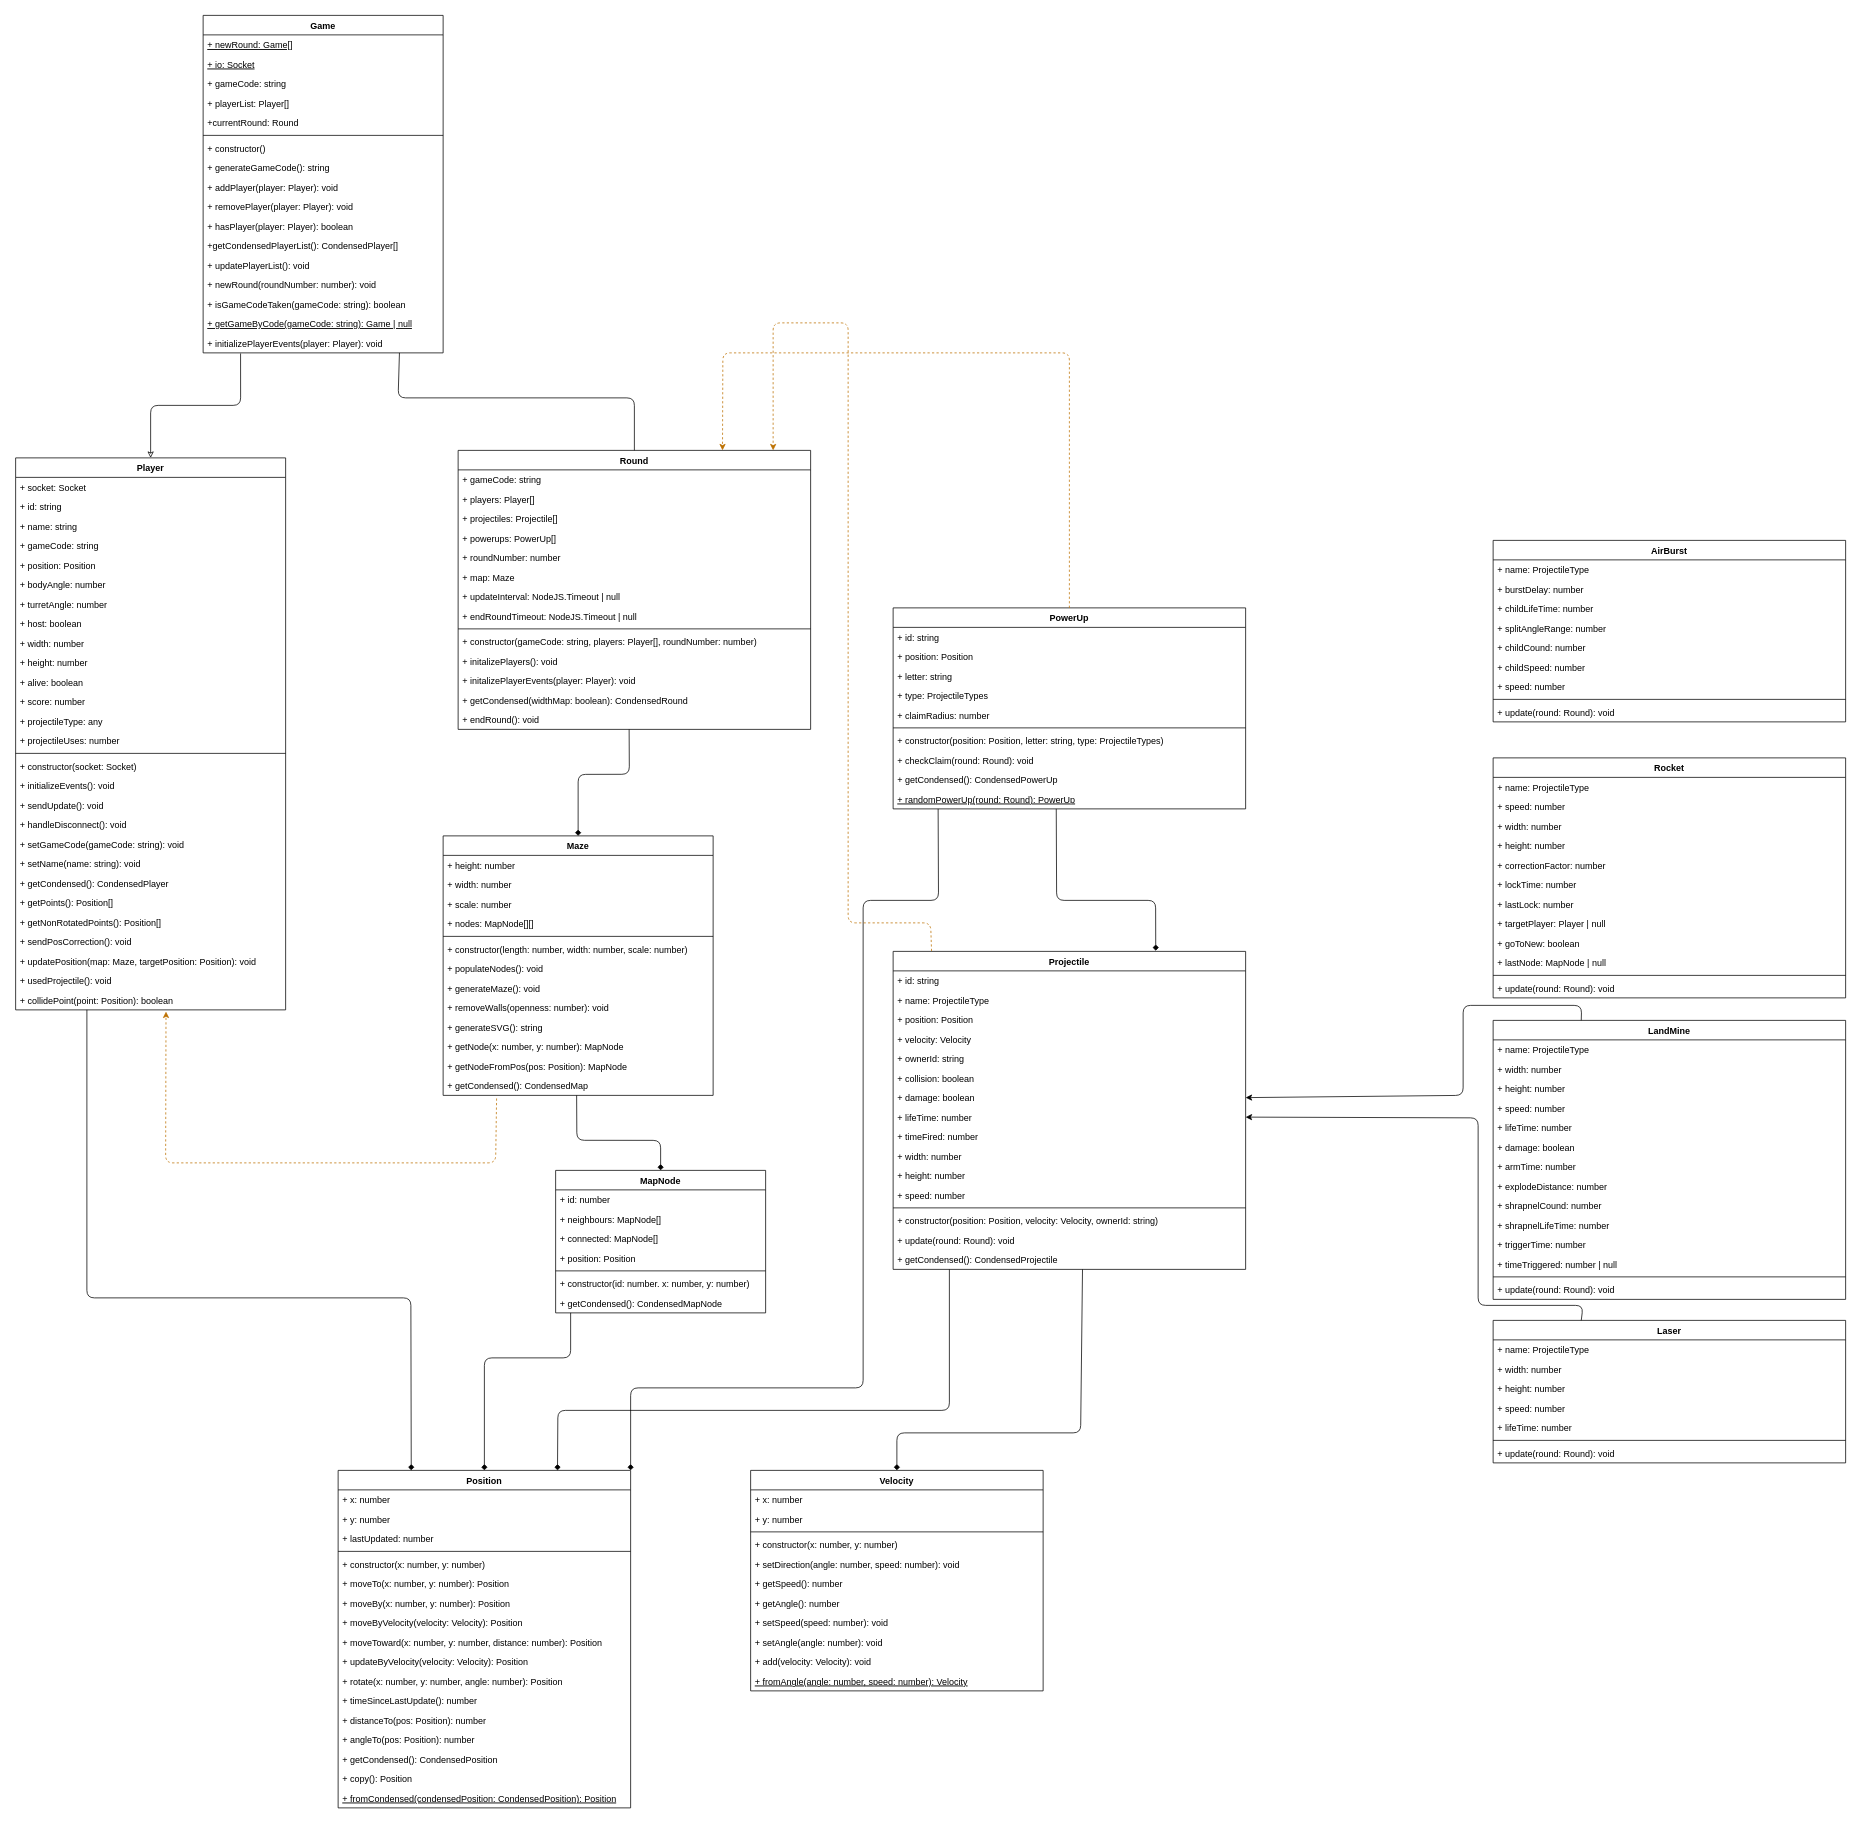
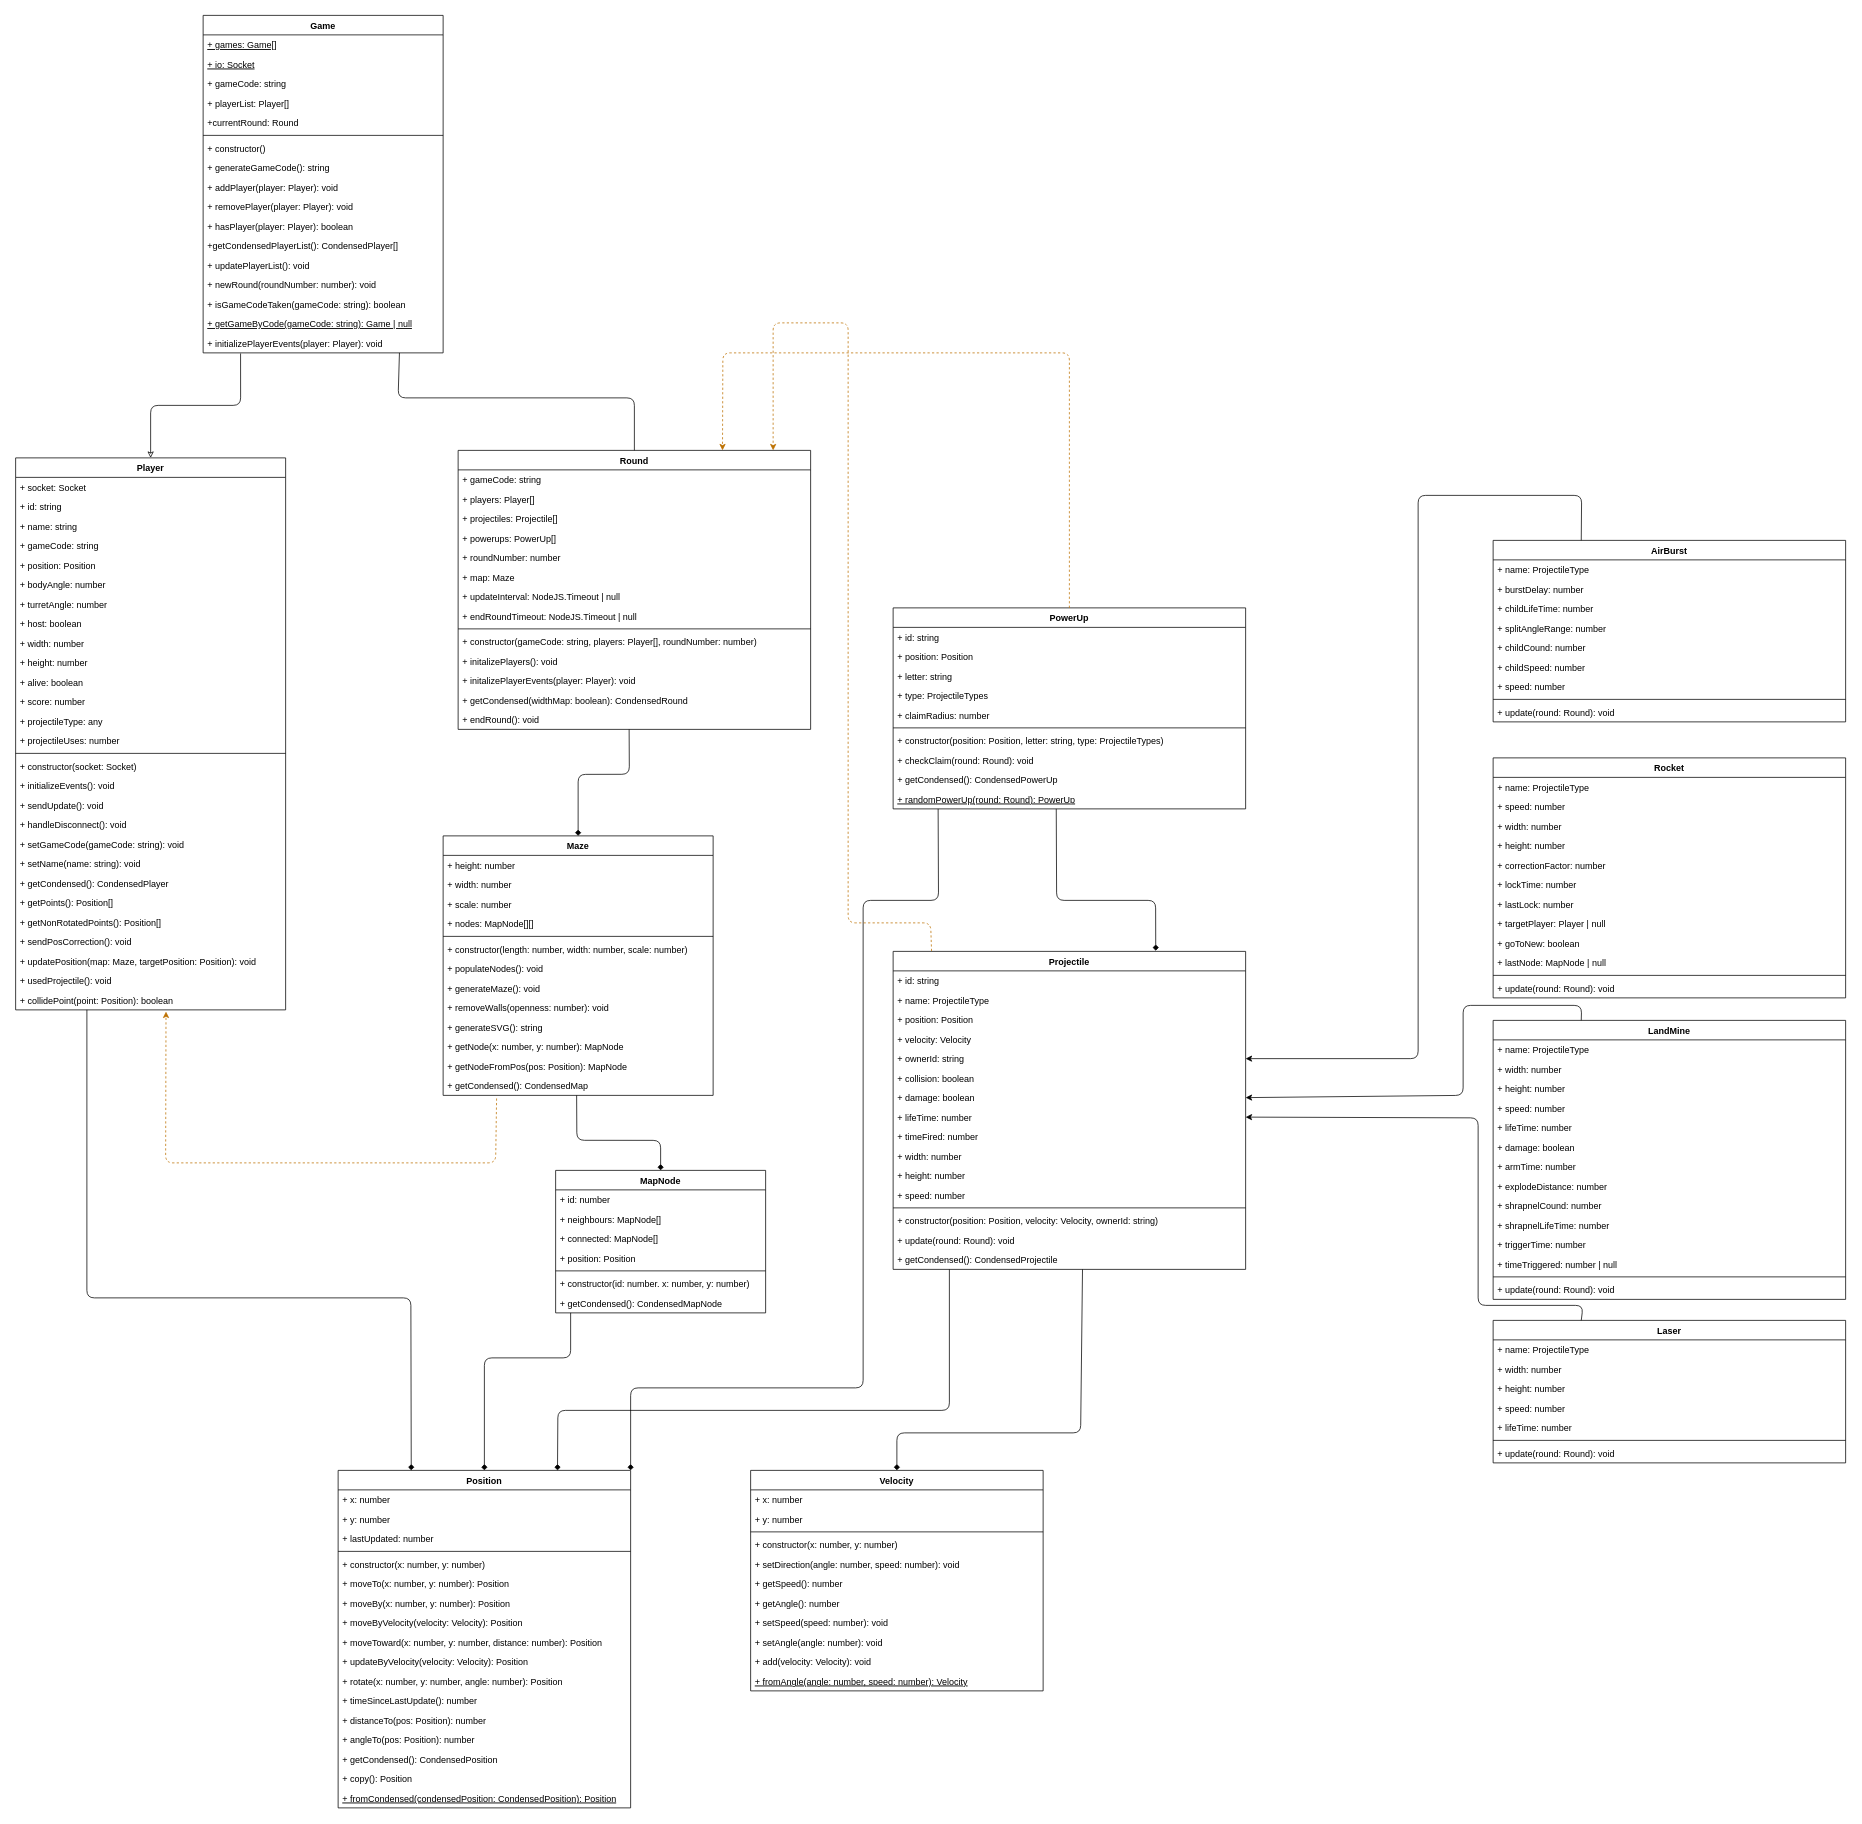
node "+ newRound: Game[]": label "+ newRound: Game[]" -> "+ games: Game[]"
edge "AirBurst" -> "+ ownerId: string": added
